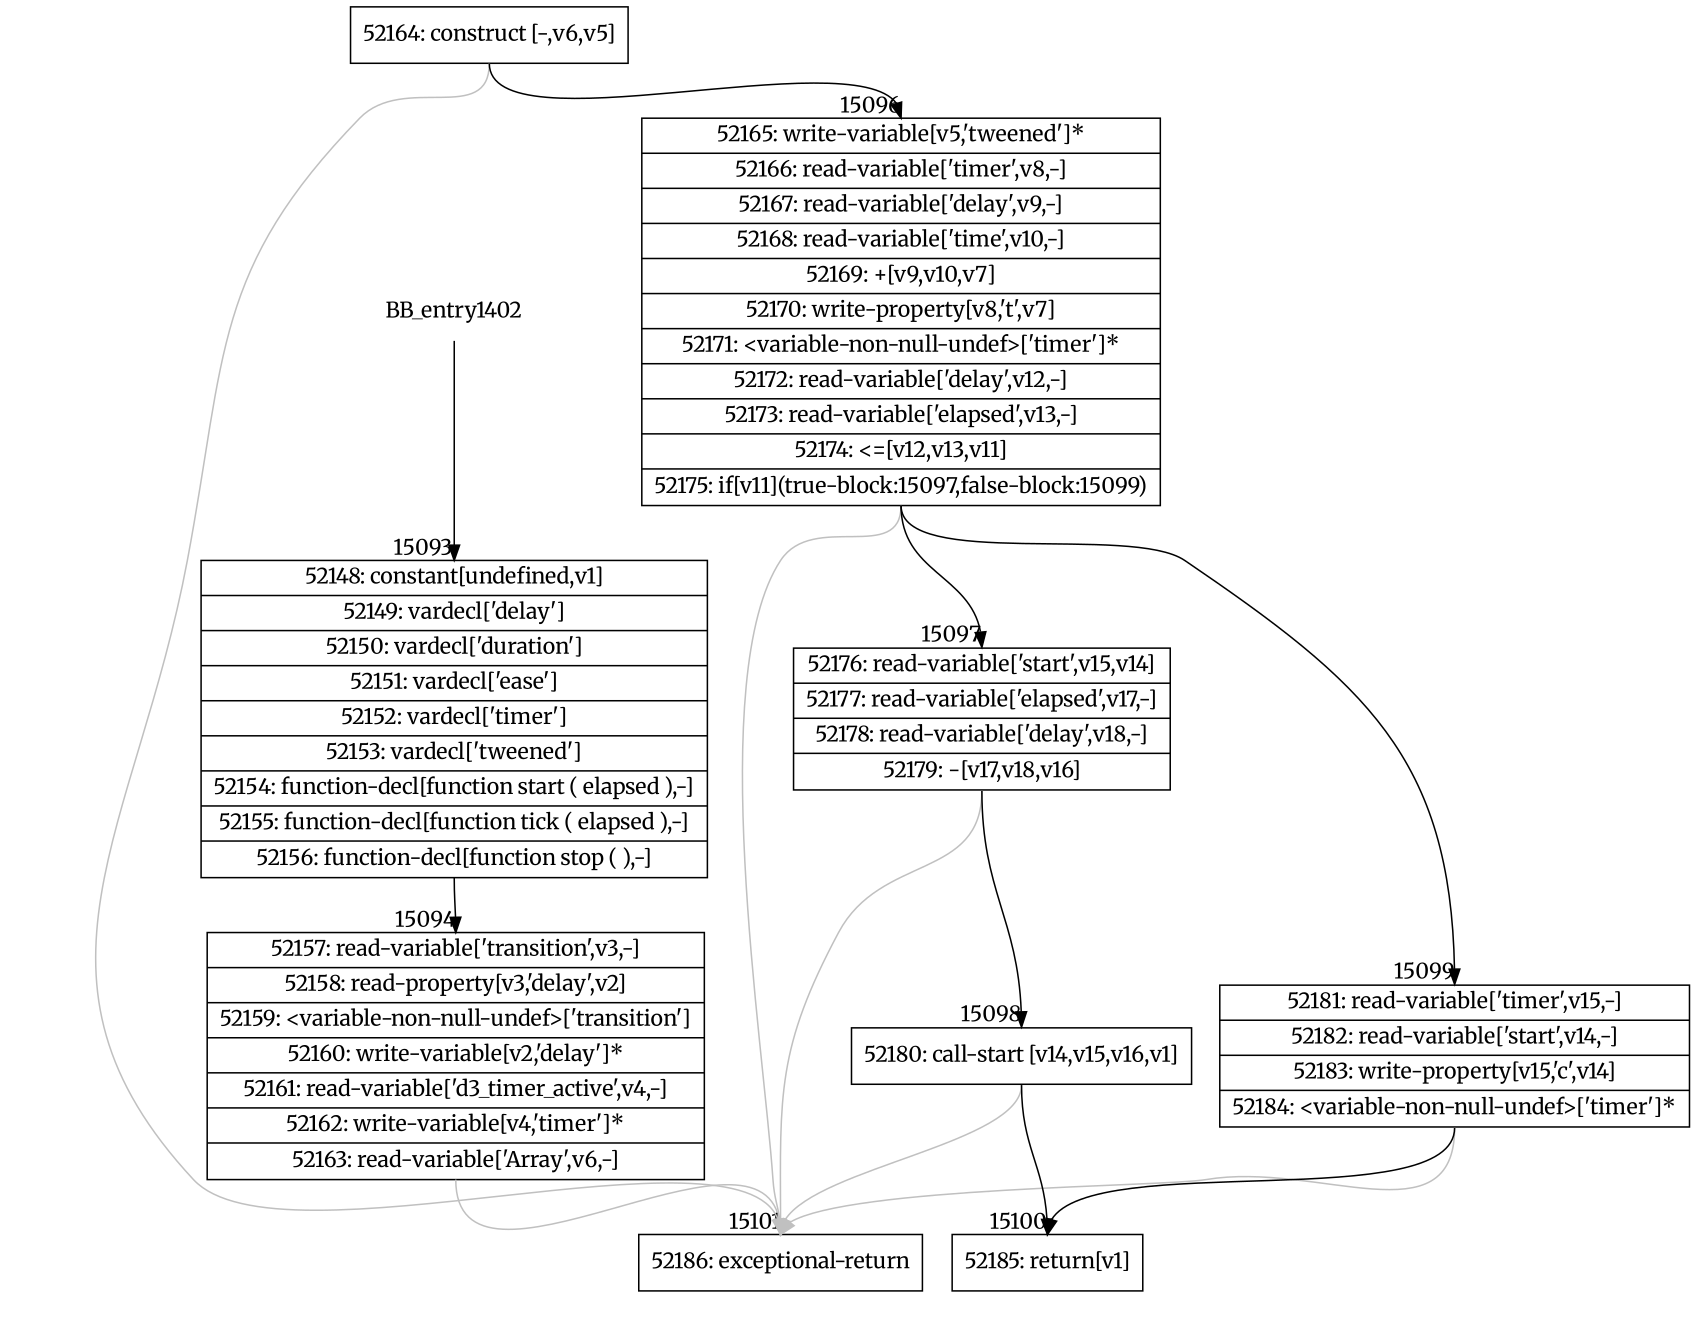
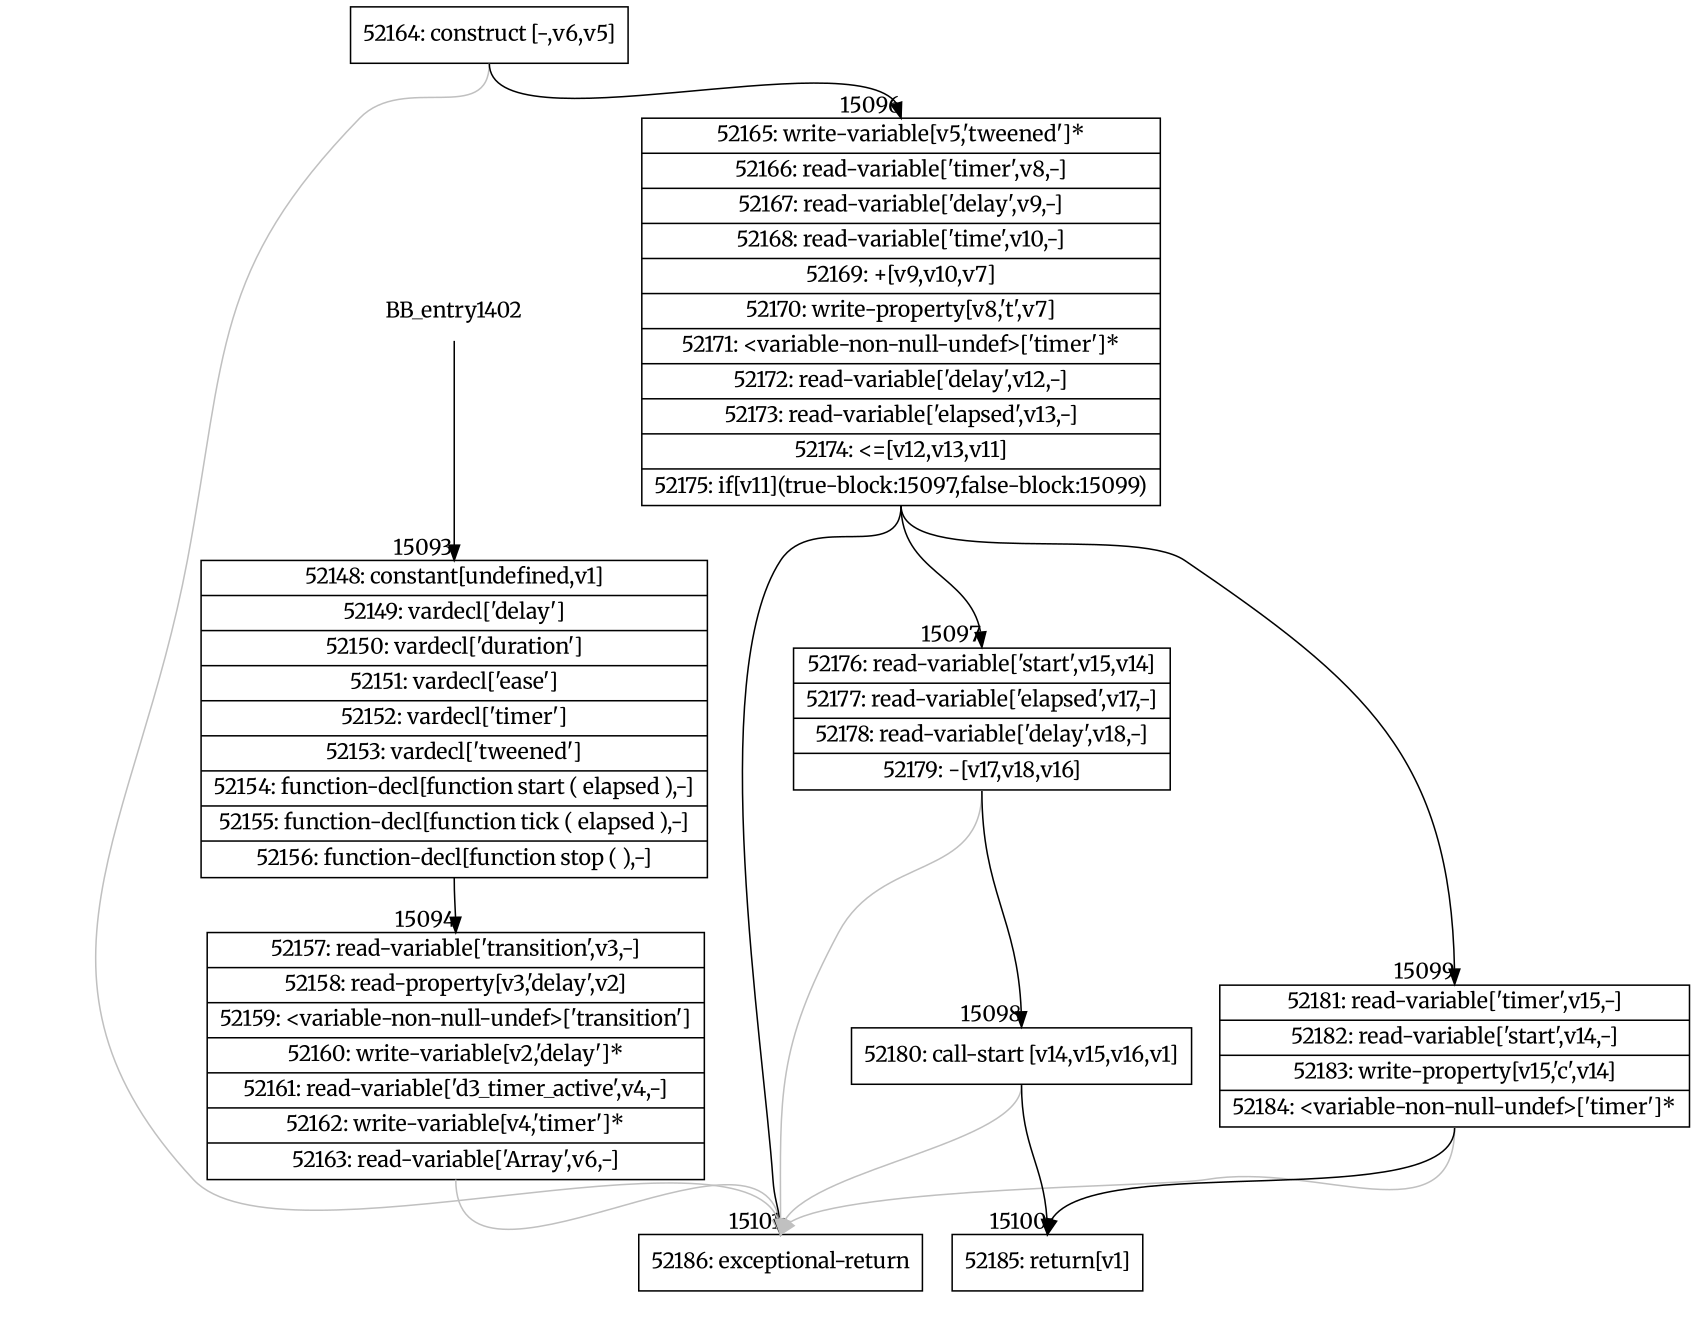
edge "52165: write-variable[v5,'tweened']*" -> "52186: exceptional-return": color gray -> black
